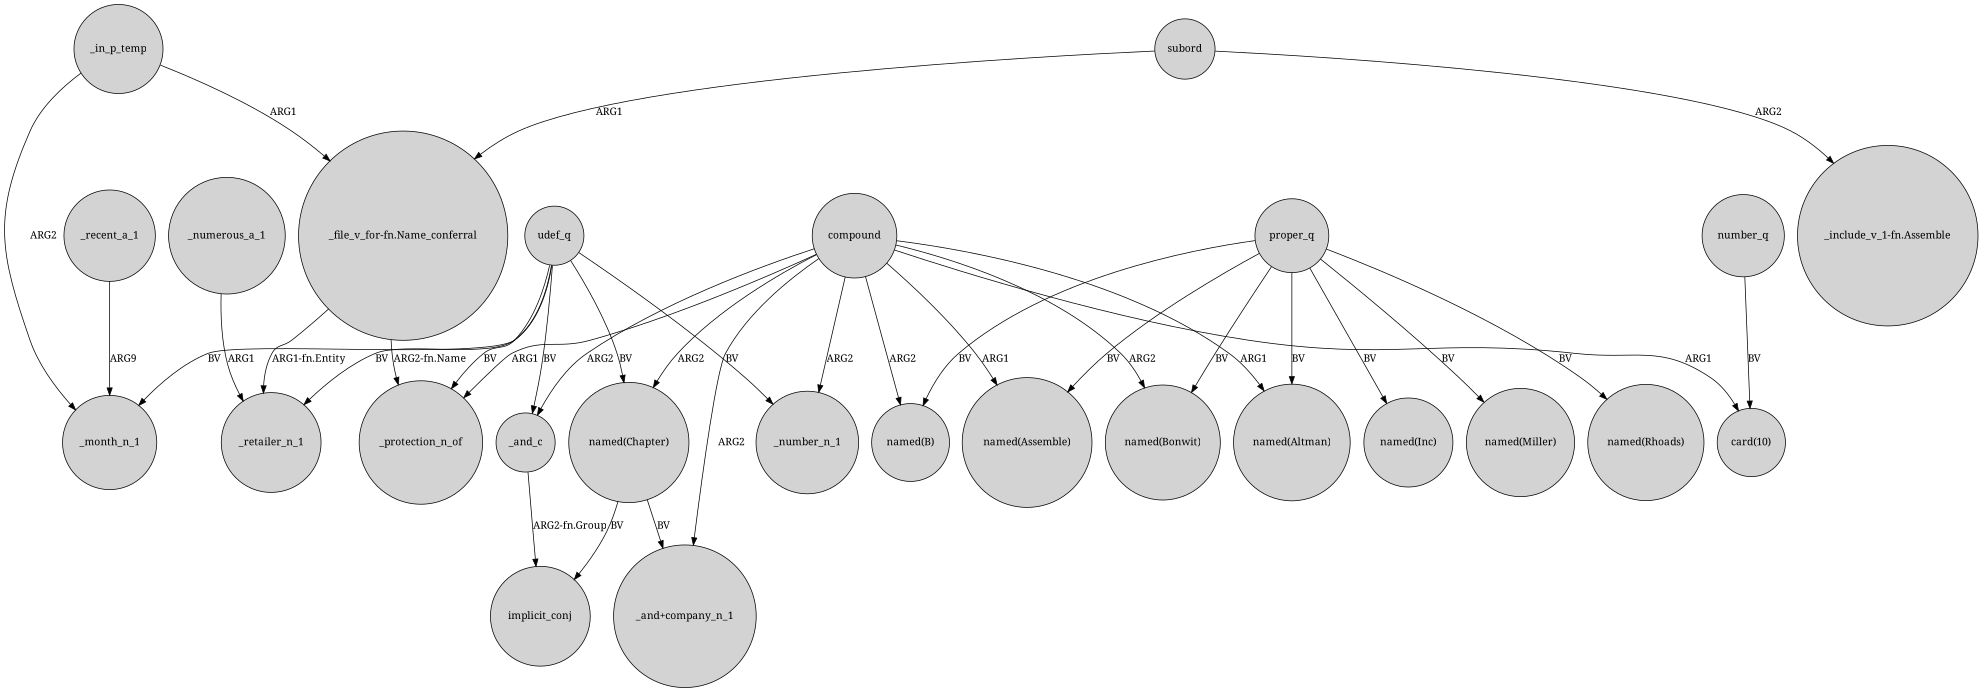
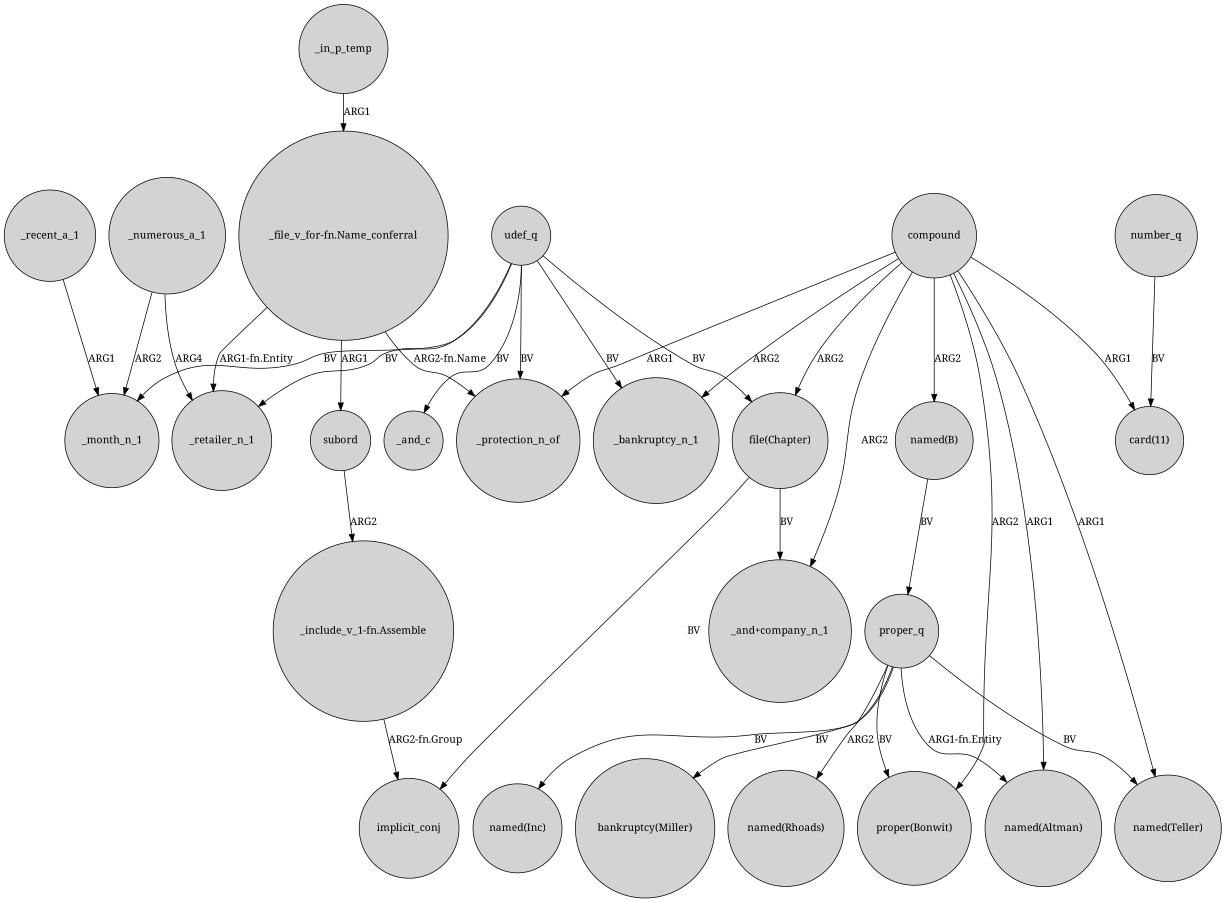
edge "subord" -> "_file_v_for-fn.Name_conferral": reversed
edge "_in_p_temp" -> "_month_n_1": now "_numerous_a_1" -> "_month_n_1"
edge "proper_q" -> "named(B)": reversed
edge "compound" -> "_and_c": removed, label "ARG2"
edge "_recent_a_1" -> "_month_n_1": label "ARG9" -> "ARG1"
edge "_numerous_a_1" -> "_retailer_n_1": label "ARG1" -> "ARG4"
edge "proper_q" -> "named(Altman)": label "BV" -> "ARG1-fn.Entity"
edge "proper_q" -> "named(Rhoads)": label "BV" -> "ARG2"
node "named(Chapter)": label "named(Chapter)" -> "file(Chapter)"
node "_number_n_1": label "_number_n_1" -> "_bankruptcy_n_1"
node "named(Assemble)": label "named(Assemble)" -> "named(Teller)"
node "named(Bonwit)": label "named(Bonwit)" -> "proper(Bonwit)"
node "named(Miller)": label "named(Miller)" -> "bankruptcy(Miller)"
node "card(10)": label "card(10)" -> "card(11)"
edge "_and_c" -> "implicit_conj": now "_include_v_1-fn.Assemble" -> "implicit_conj"
